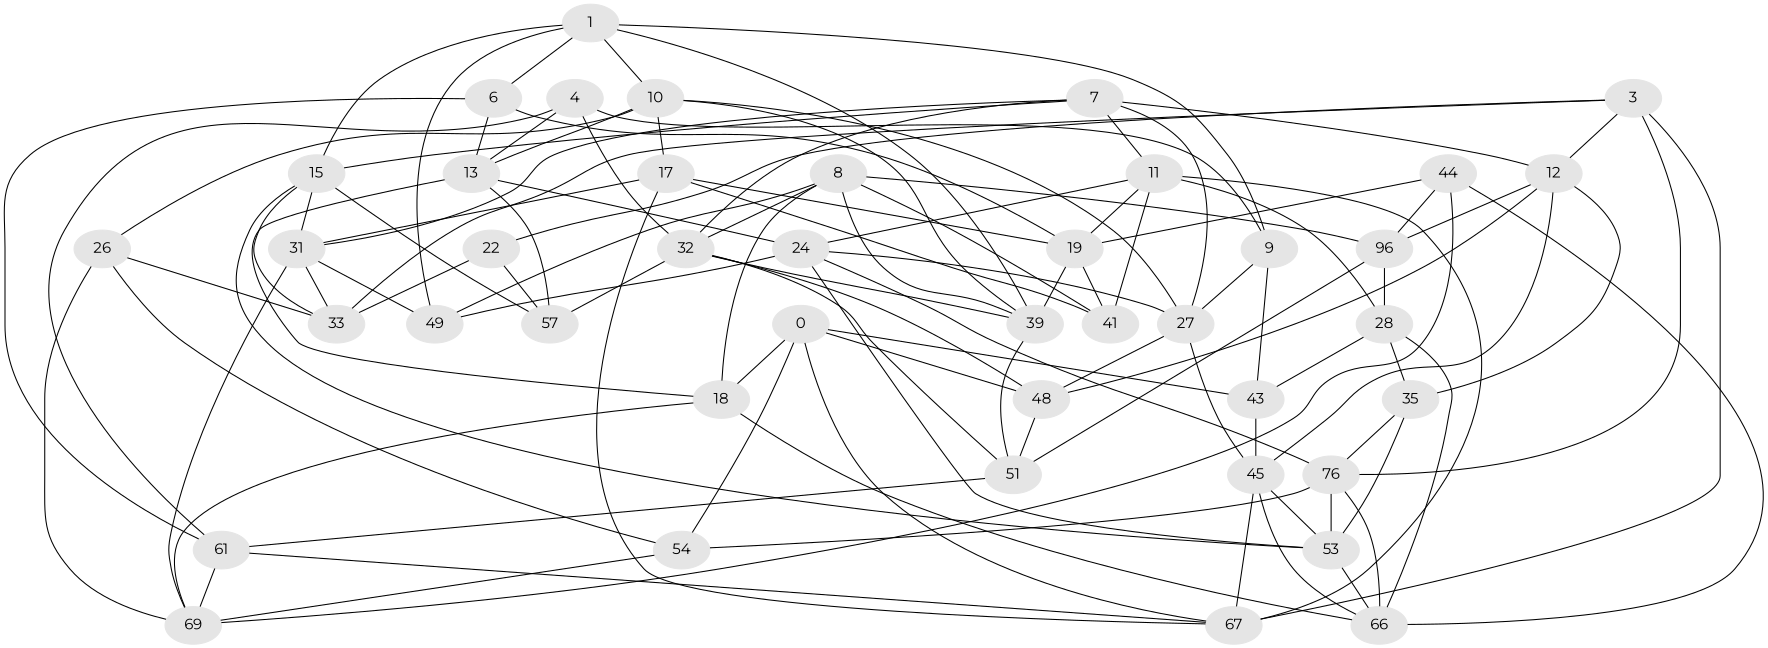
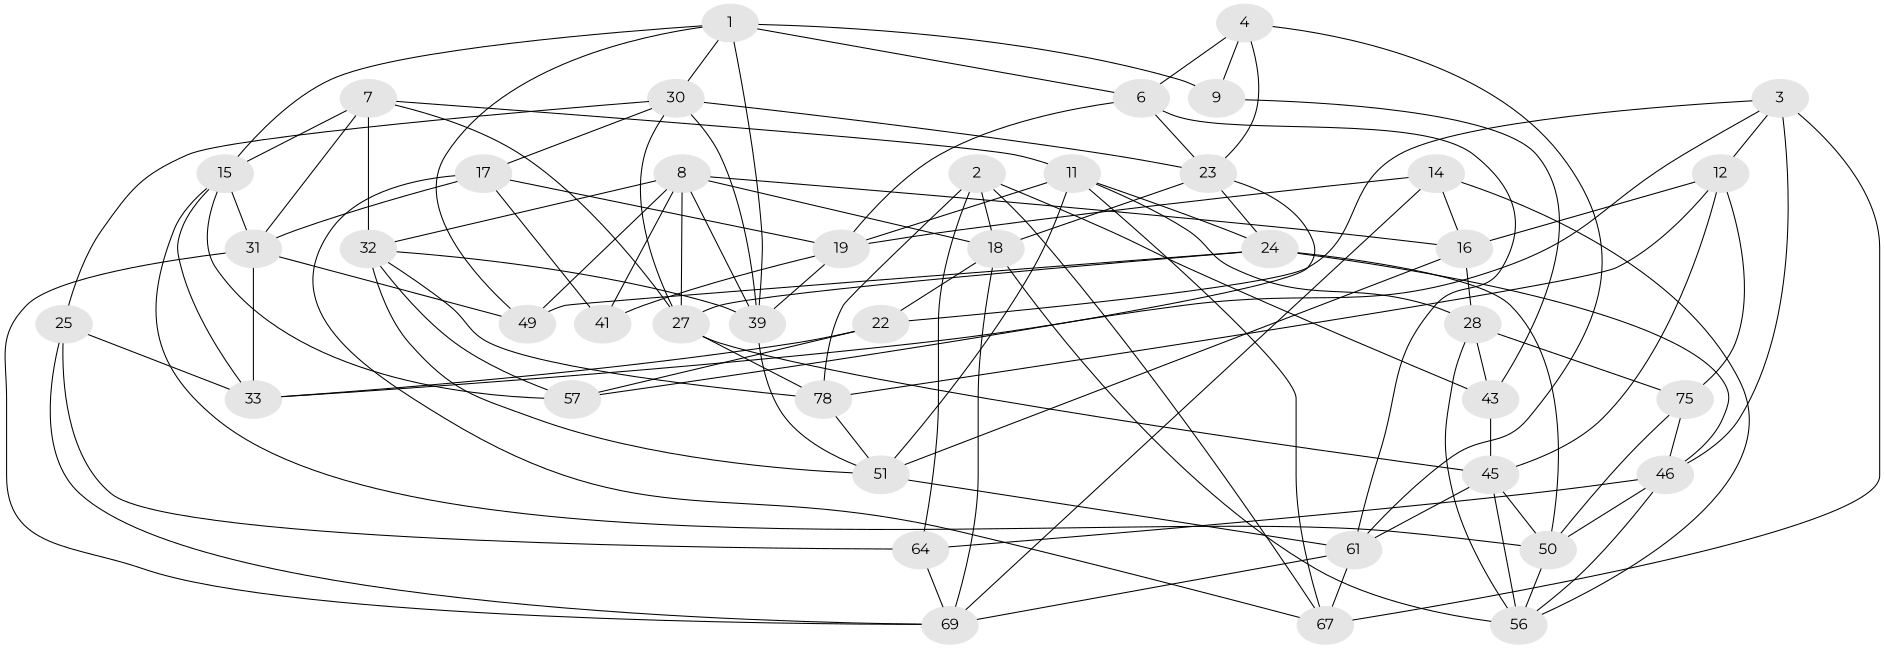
node "10": label "10" -> "30"
edge "7" -- "12": removed
node "13": label "13" -> "23"
node "44": label "44" -> "14"
edge "4" -- "32": now "4" -- "6"
node "26": label "26" -> "25"
node "96": label "96" -> "16"
edge "11" -- "41": now "11" -- "51"
edge "9" -- "27": now "8" -- "27"
edge "18" -- "22": added
node "0": label "0" -> "2"
node "48": label "48" -> "78"
node "35": label "35" -> "75"
node "76": label "76" -> "46"
node "54": label "54" -> "64"
node "53": label "53" -> "50"
edge "45" -- "67": now "45" -- "61"
node "66": label "66" -> "56"
